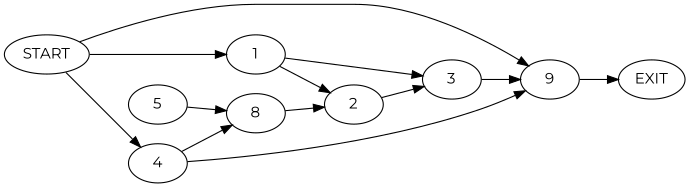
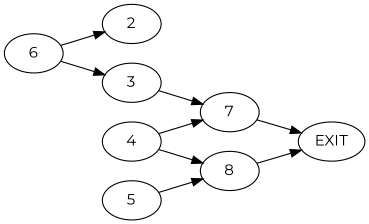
node "START": removed
node "1": label "1" -> "6"
node "9": label "9" -> "7"
edge "2" -> "3": removed
edge "8" -> "2": now "8" -> "EXIT"
